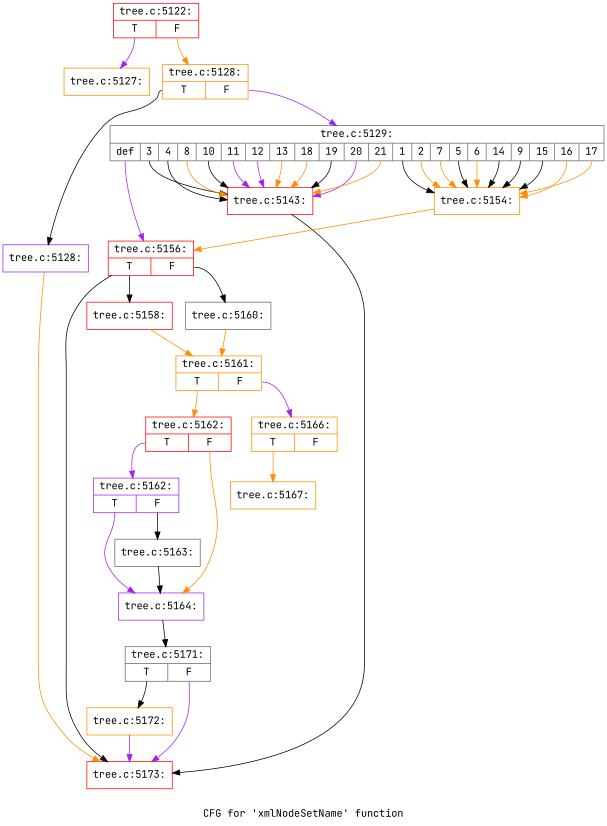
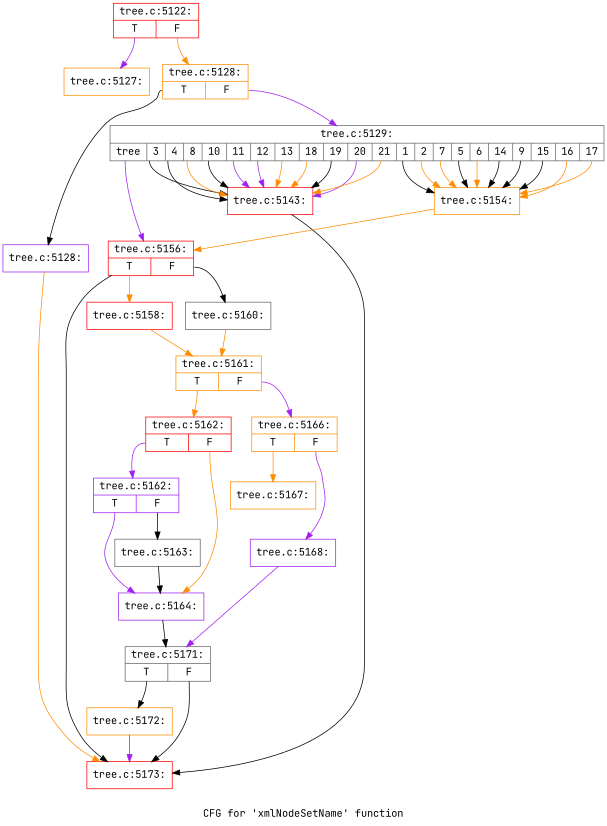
node "tree.c:5129:": text "def" -> "tree"
edge "tree.c:5156:" -> "tree.c:5158:": color black -> darkorange
node "tree.c:5168:": added
edge "tree.c:5171:" -> "tree.c:5173:": color purple -> black
